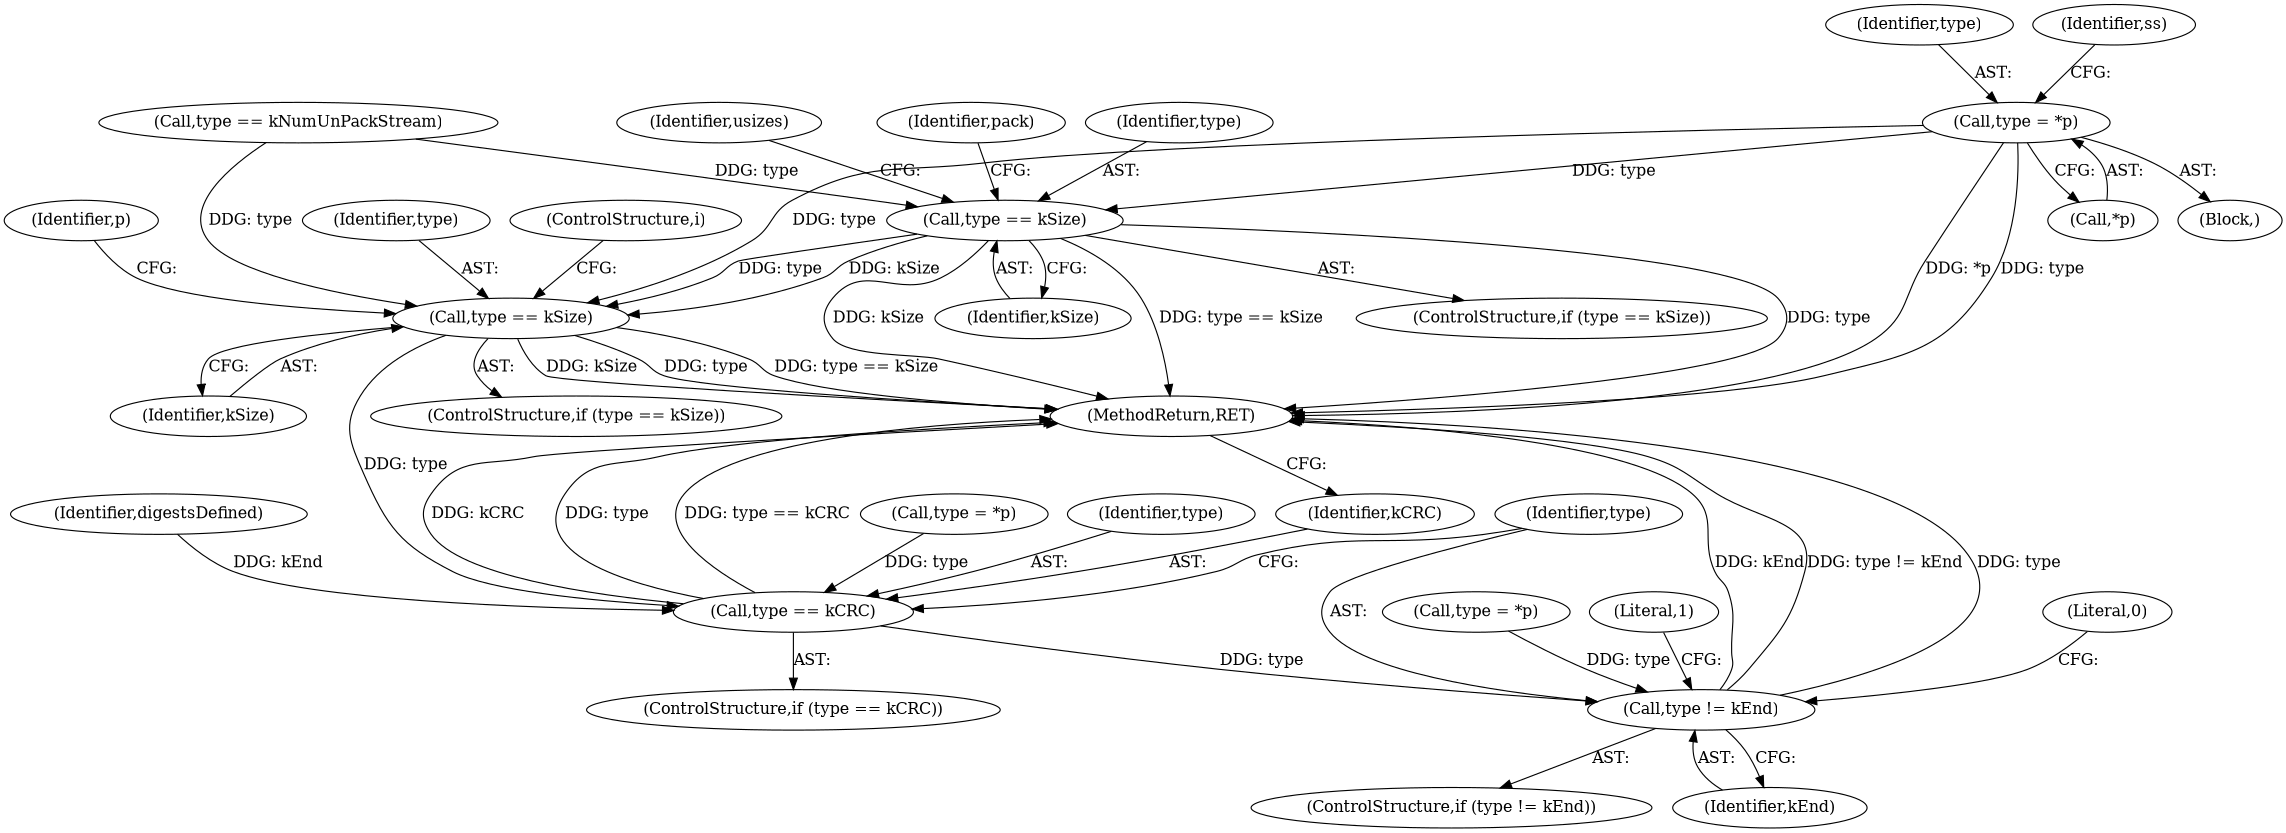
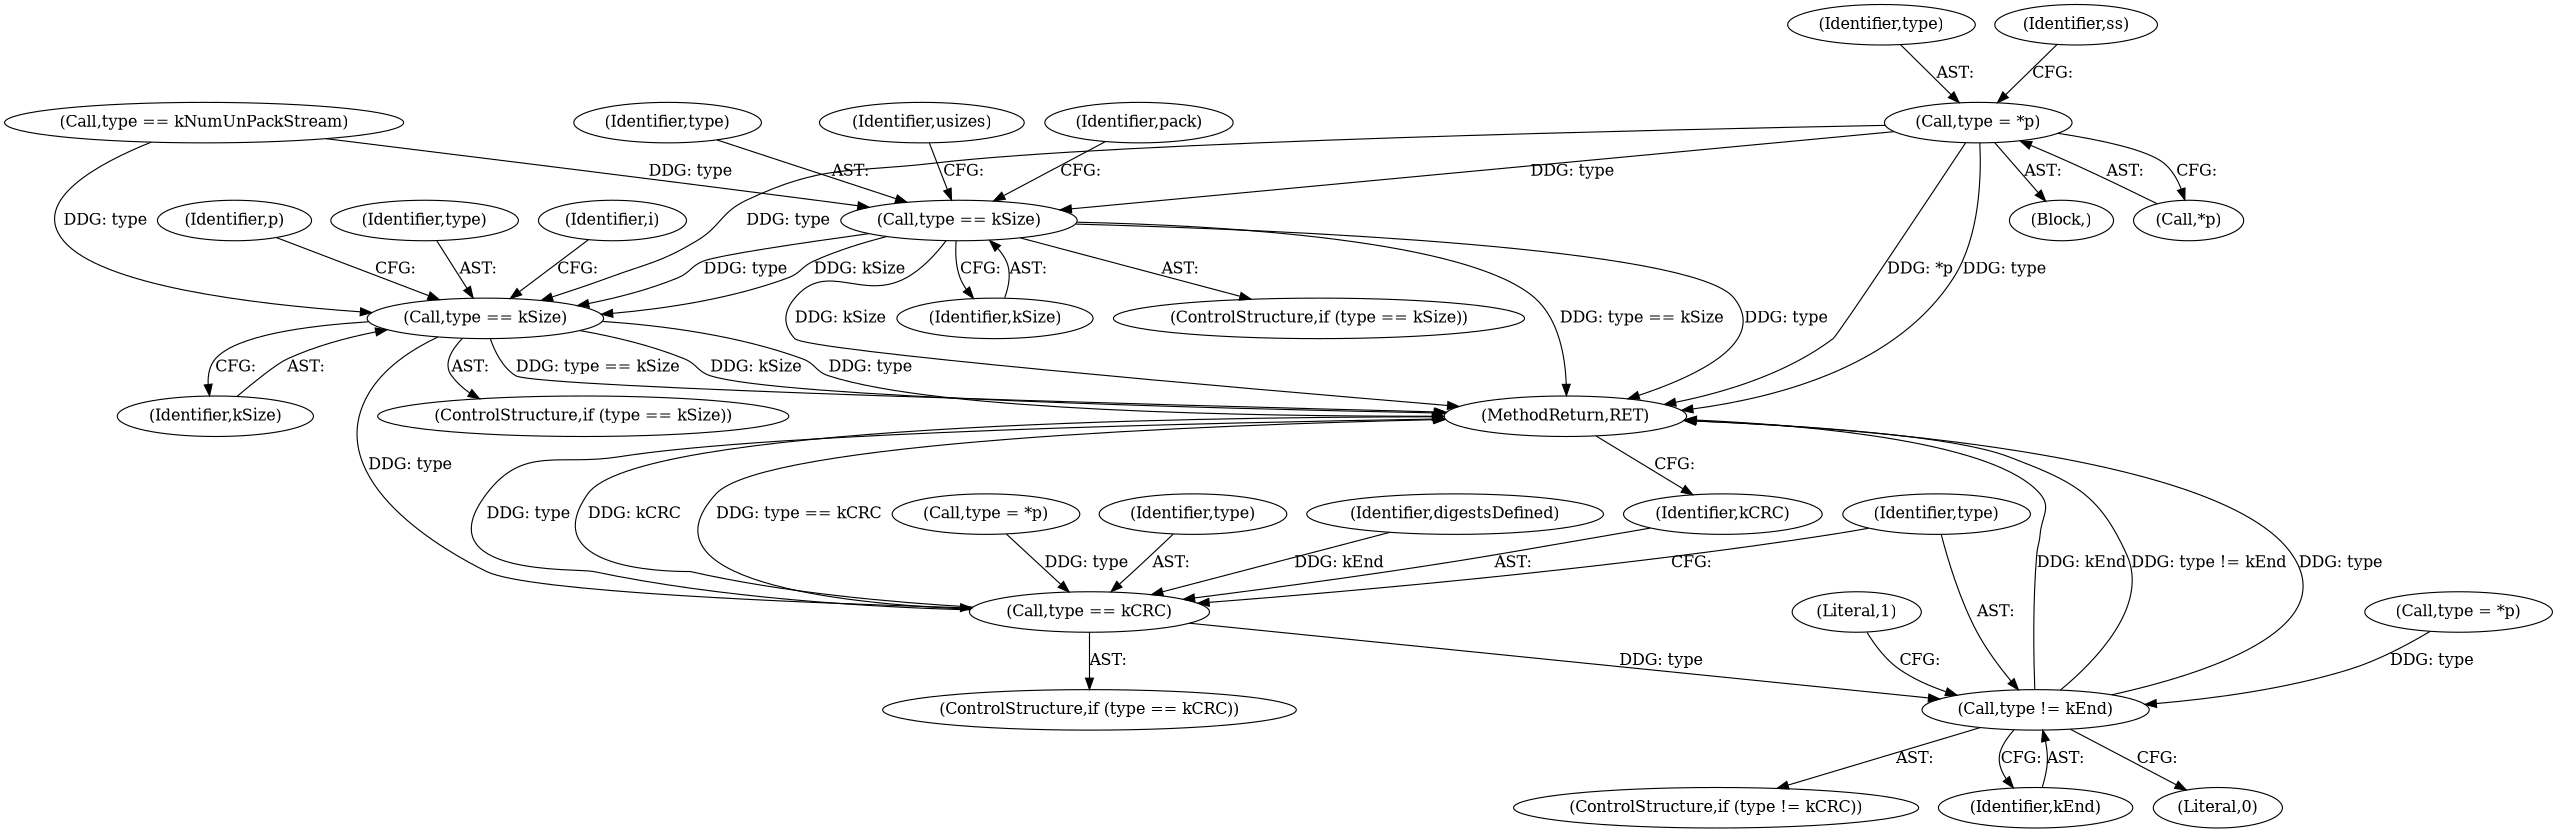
node "(ControlStructure,i)": label "(ControlStructure,i)" -> "(Identifier,i)"
edge "(Literal,0)" -> "(Call,type != kEnd)": reversed
node "(ControlStructure,if (type != kEnd))": label "(ControlStructure,if (type != kEnd))" -> "(ControlStructure,if (type != kCRC))"
